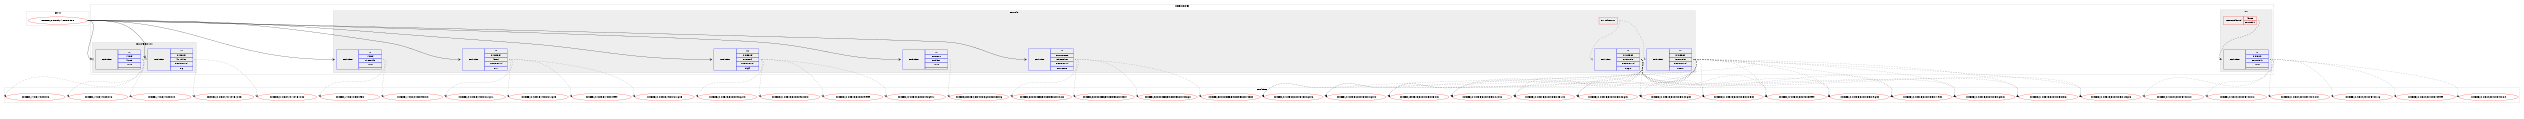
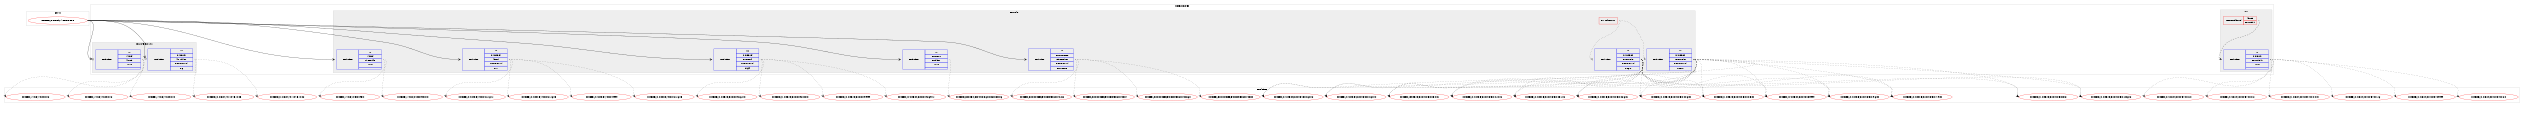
node "patches://sys-auth/libyubikey-1.13": label "patches://sys-auth/libyubikey-1.13" -> "portage://sys-auth/libyubikey-1.13"
node "portage://sys-devel/automake-1.6.3-r2": removed
